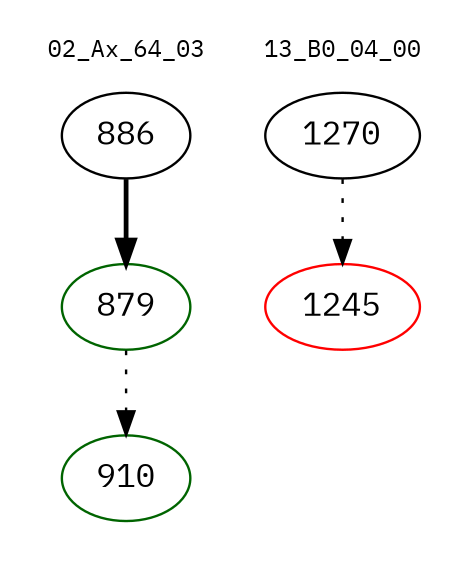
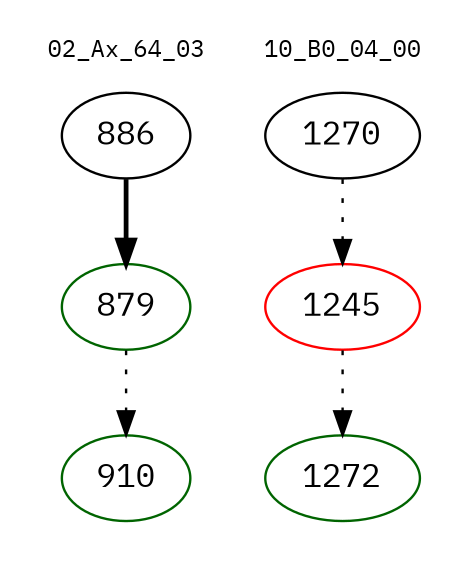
cluster "13_B0_04_00": label "13_B0_04_00" -> "10_B0_04_00"
node "1272": added
